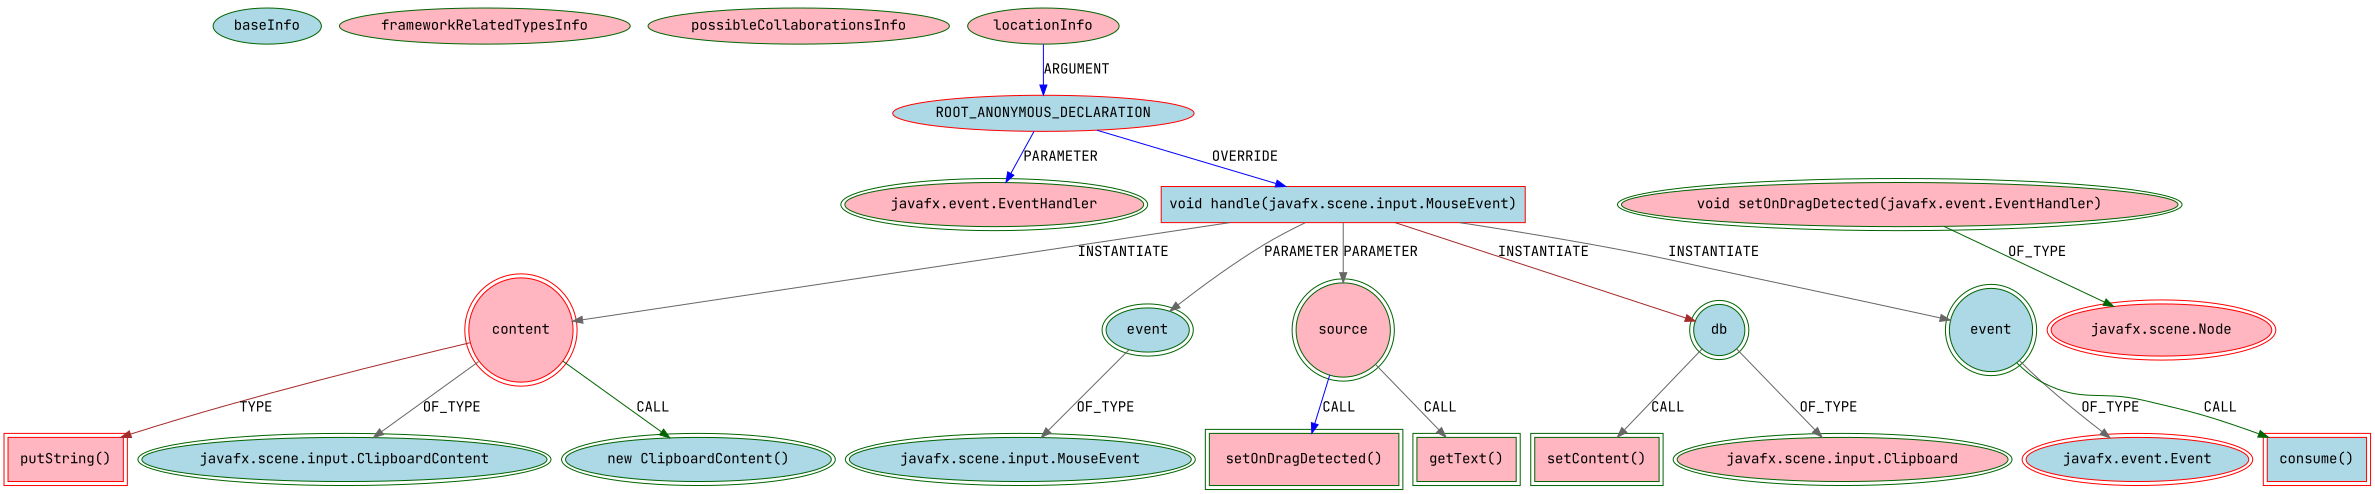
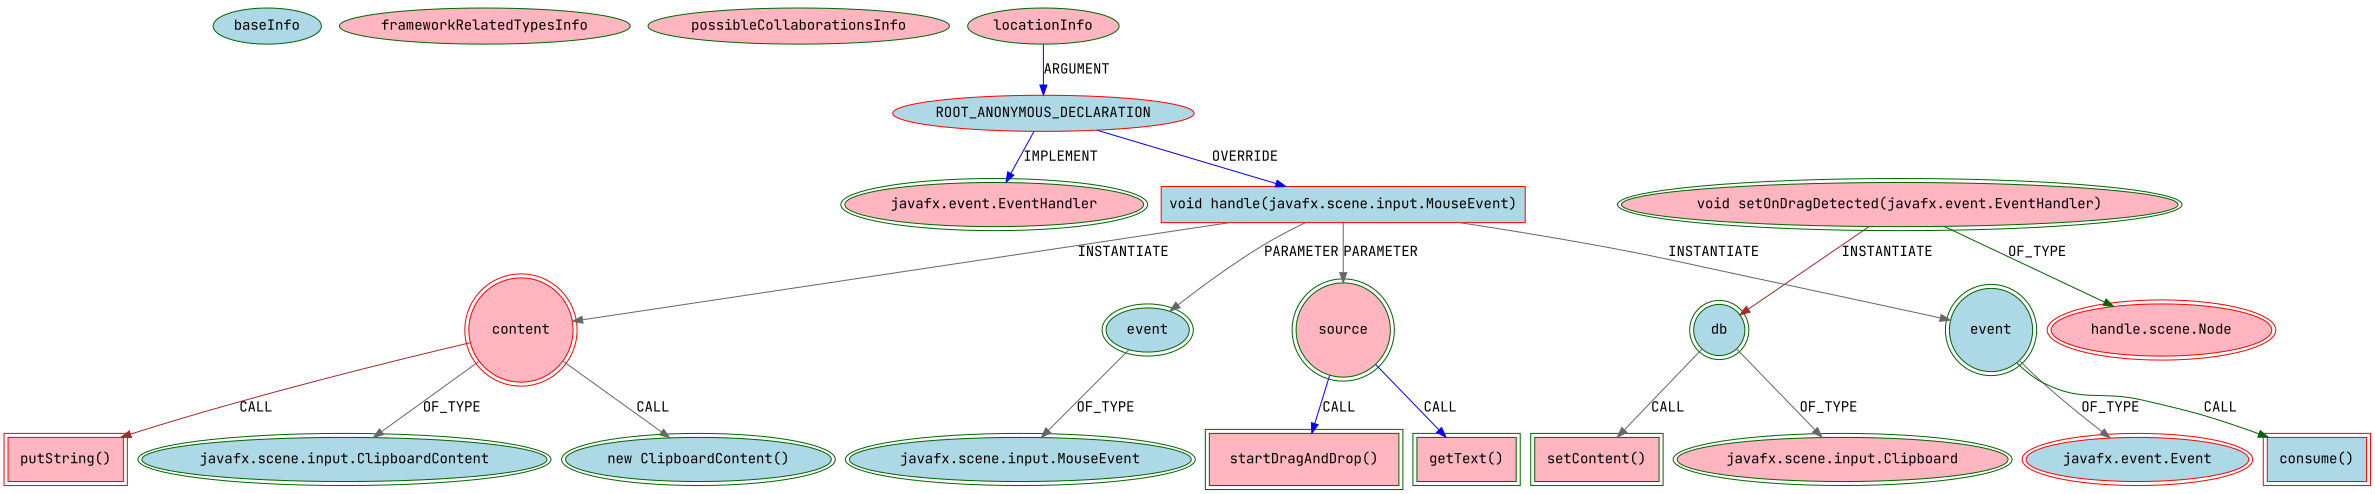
edge "ROOT_ANONYMOUS_DECLARATION" -> "javafx.event.EventHandler": label "PARAMETER" -> "IMPLEMENT"
edge "void handle(javafx.scene.input.MouseEvent)" -> "db": now "void setOnDragDetected(javafx.event.EventHandler)" -> "db"
node "javafx.scene.Node": label "javafx.scene.Node" -> "handle.scene.Node"
edge "content" -> "new ClipboardContent()": color darkgreen -> gray40
edge "source" -> "getText()": color gray40 -> blue
edge "content" -> "putString()": label "TYPE" -> "CALL"
node "setOnDragDetected()": label "setOnDragDetected()" -> "startDragAndDrop()"
